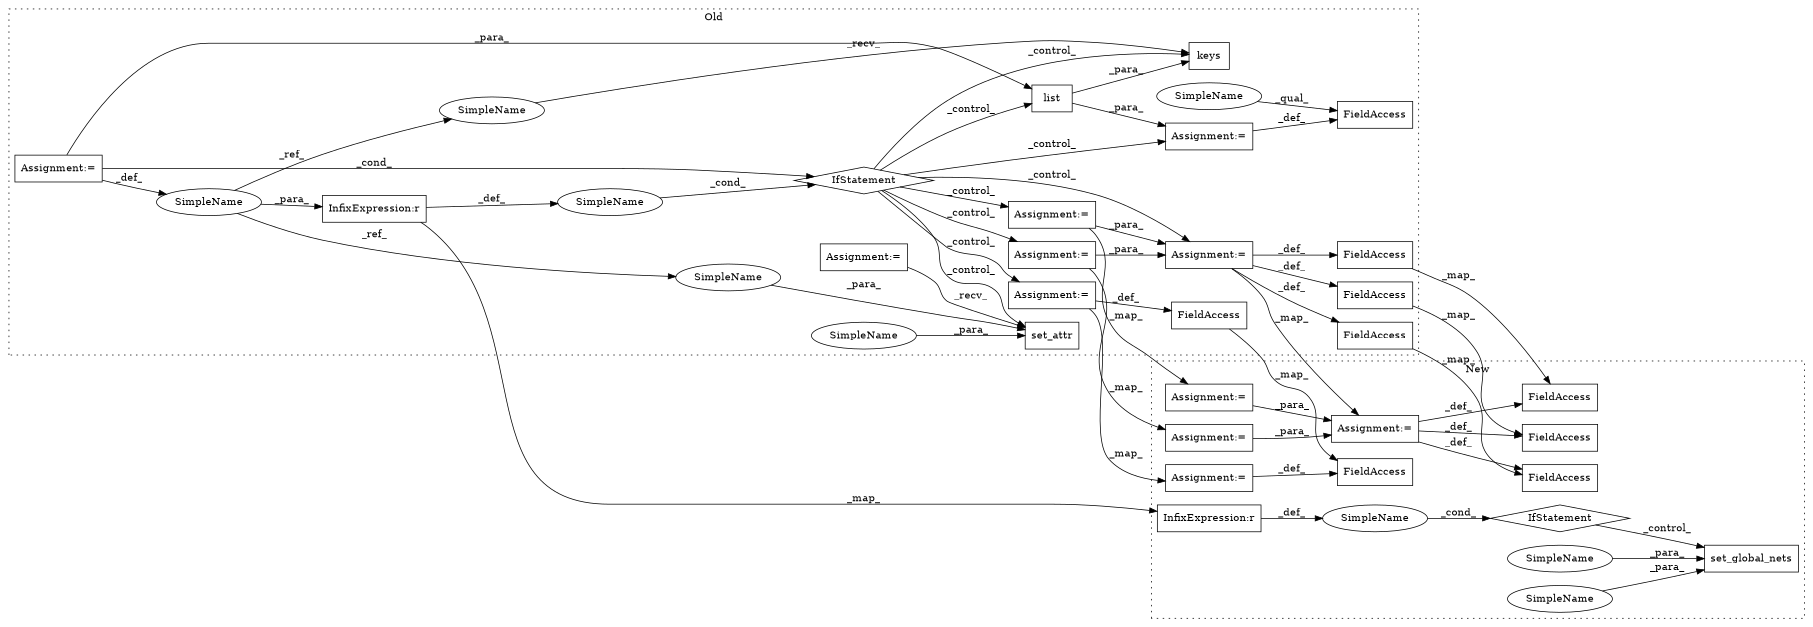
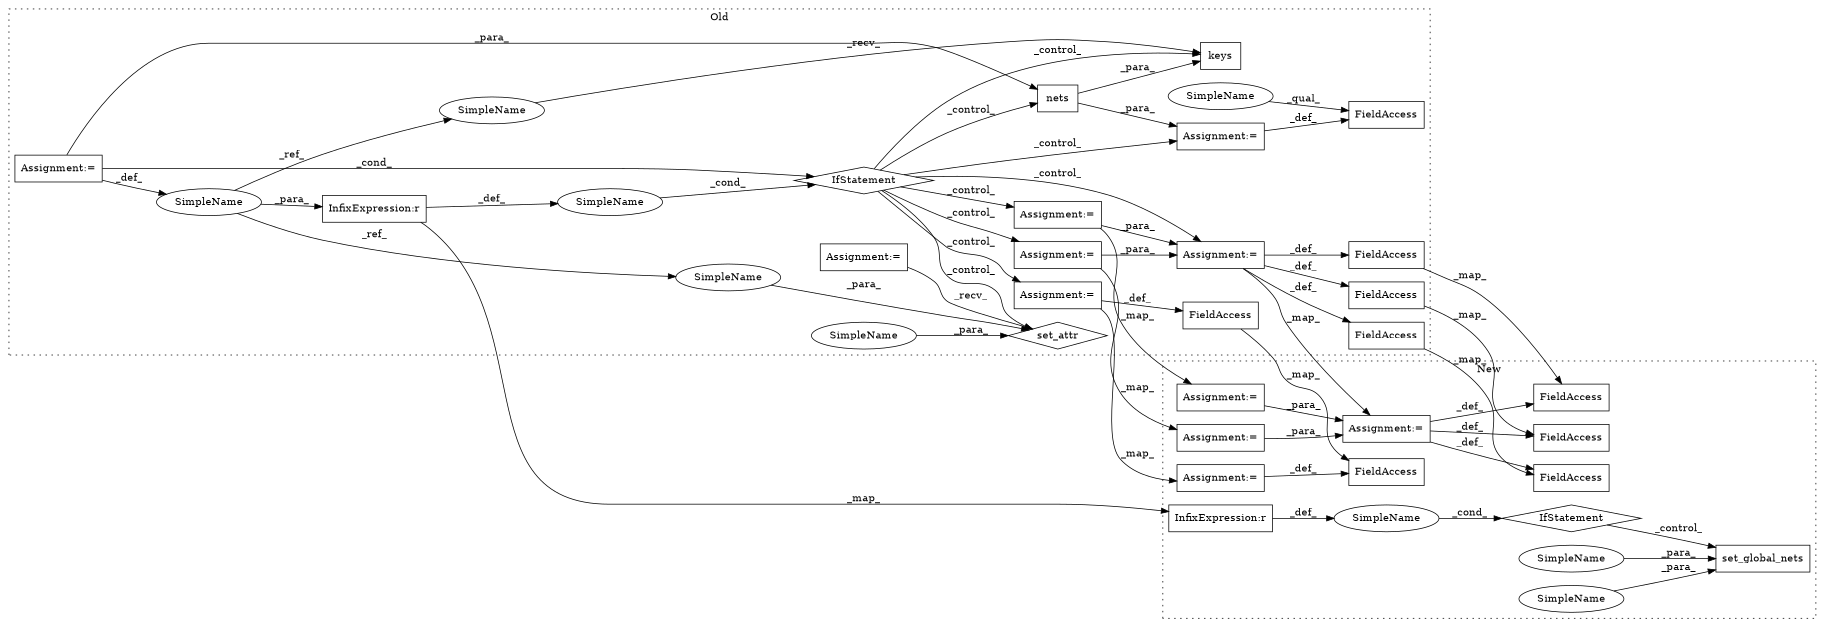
node "list": label "list" -> "nets"
node "set_attr": shape box -> diamond
